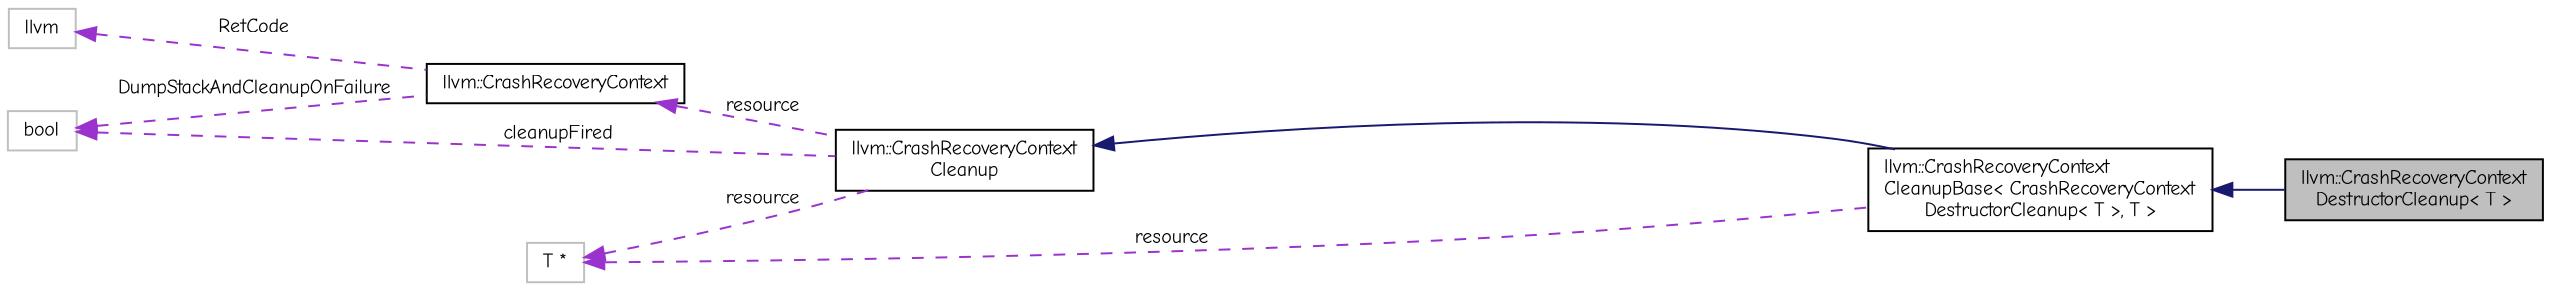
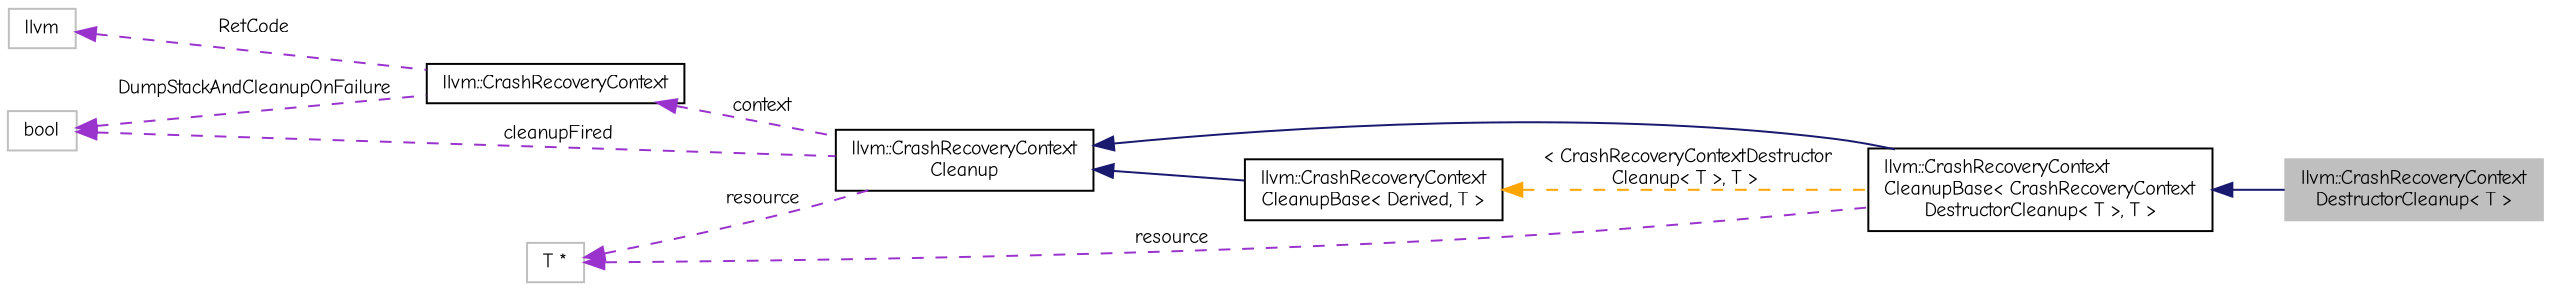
edge "llvm::CrashRecoveryContext Cleanup" -> "llvm::CrashRecoveryContext": label " resource" -> " context"
node "llvm::CrashRecoveryContext CleanupBase< Derived, T >": added
node "llvm::CrashRecoveryContext DestructorCleanup< T >": color black -> grey75
